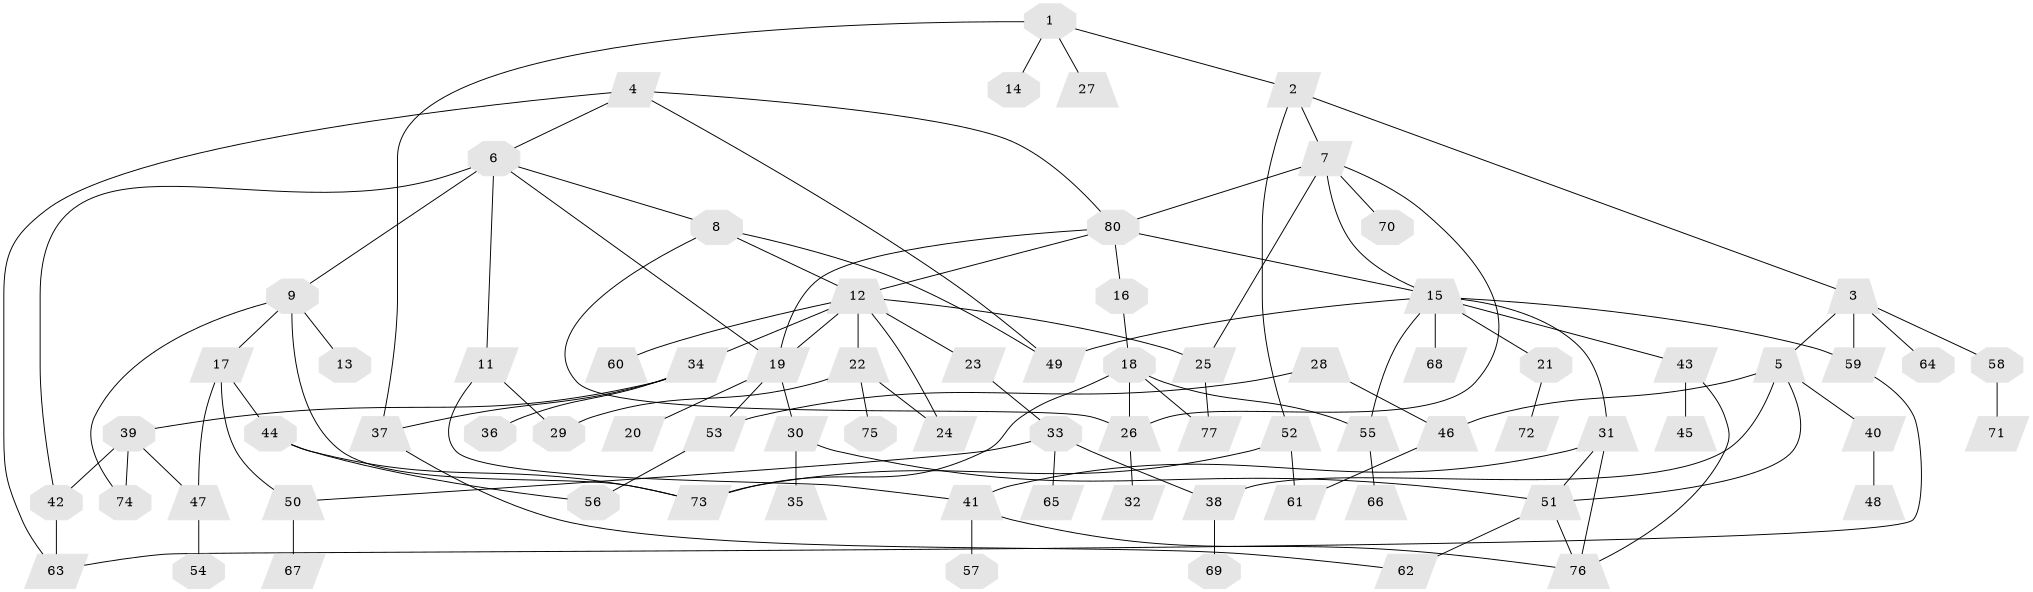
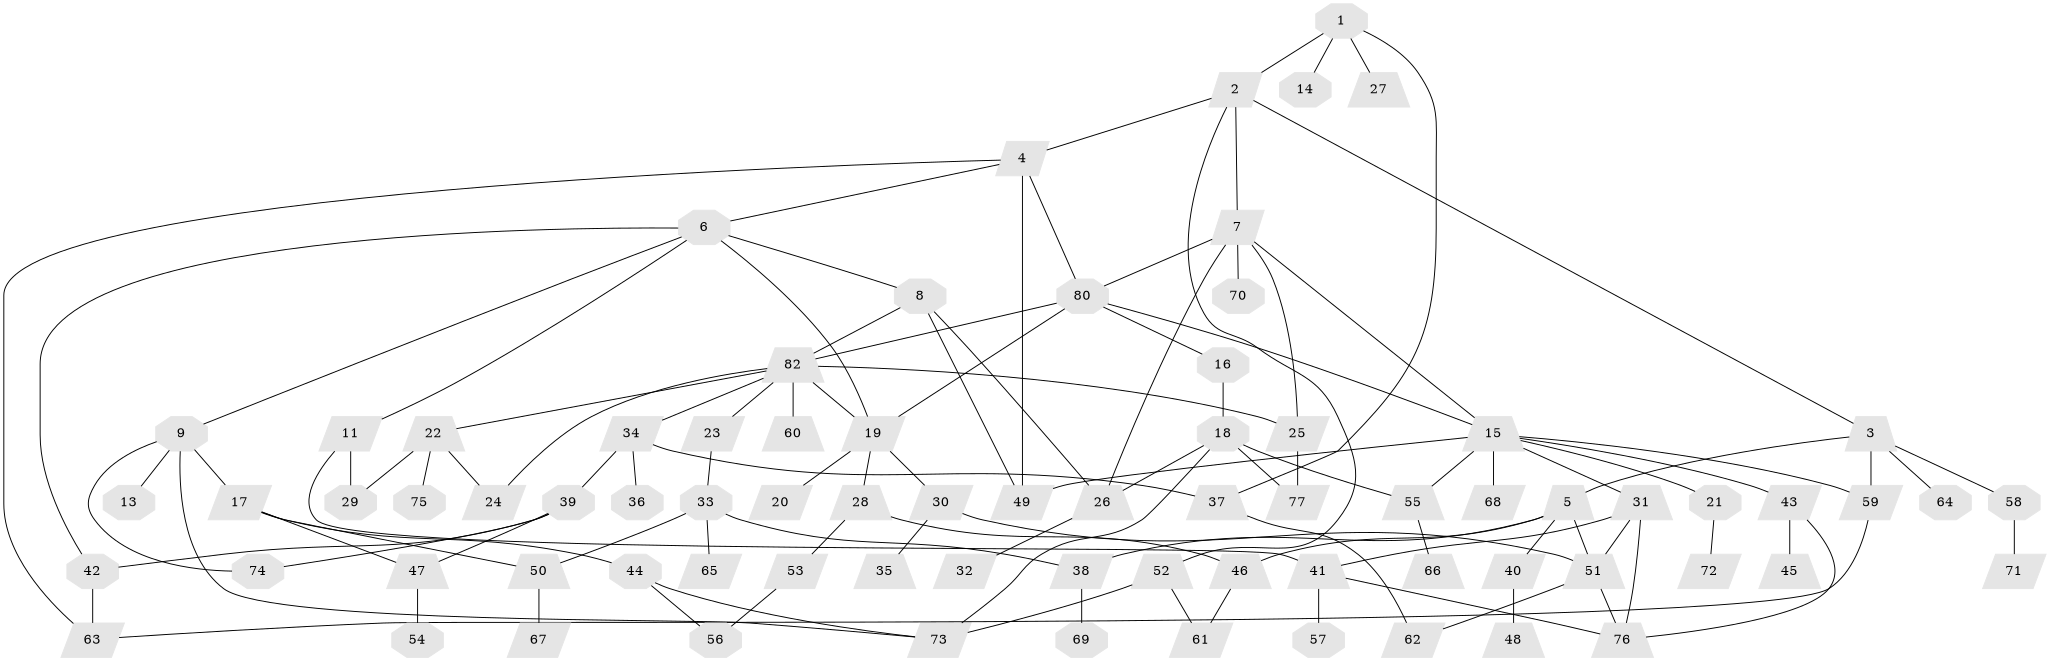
edge "2" -- "4": added
node "12": label "12" -> "82"
edge "19" -- "53": now "19" -- "28"
